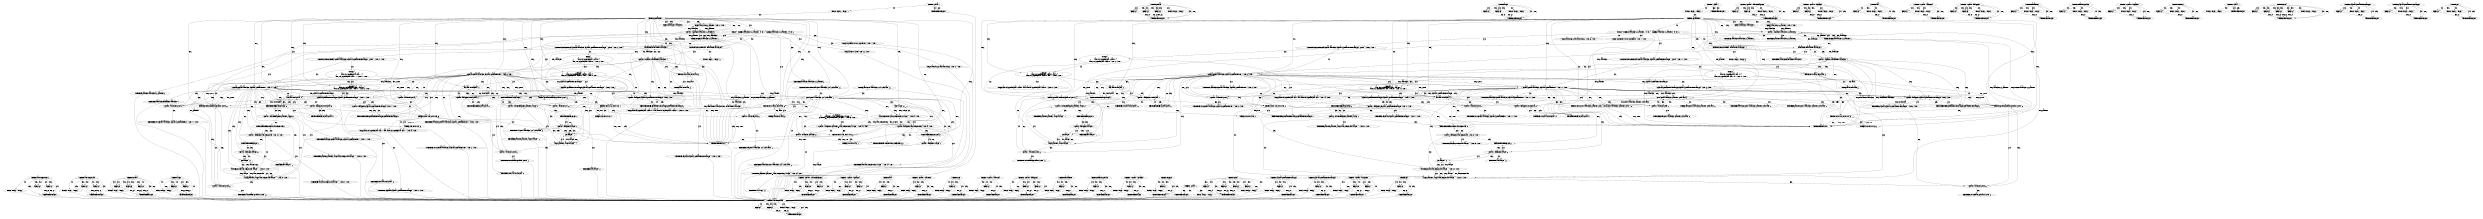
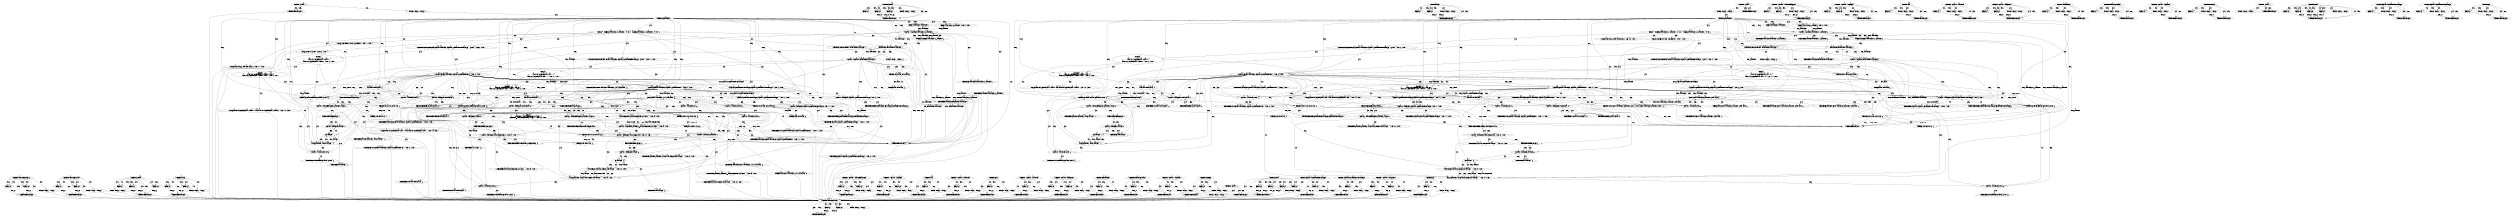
edge "(LITERAL,false,GetUrl(data_object, &url, &title, false))" -> "(GetUrl,GetUrl(data_object, &url, &title, false))": reversed
node "(IDENTIFIER,url,GetUrl(data_object, &url, &title, false))": removed
edge "<(<operator>.fieldAccess,base::UTF8ToUTF16)<SUB>29</SUB>>" -> "(FIELD_IDENTIFIER,spec,spec)": reversed
node "(IDENTIFIER,title,GetUrl(data_object, &url, &title, false))": removed
